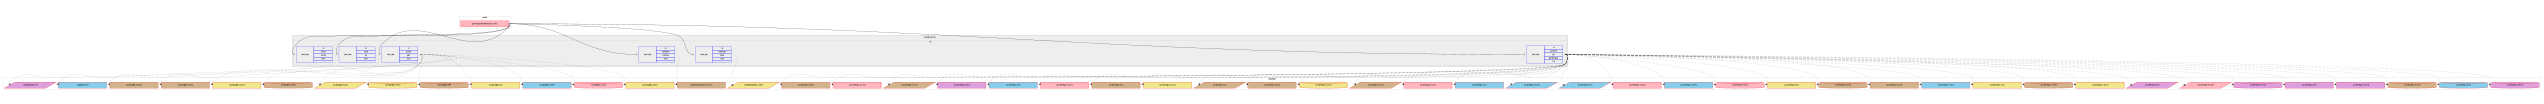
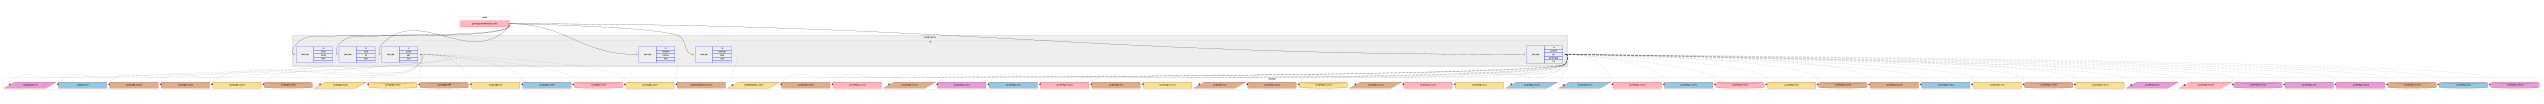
node "sys-devel/gcc-4.1.2": fillcolor skyblue -> khaki
